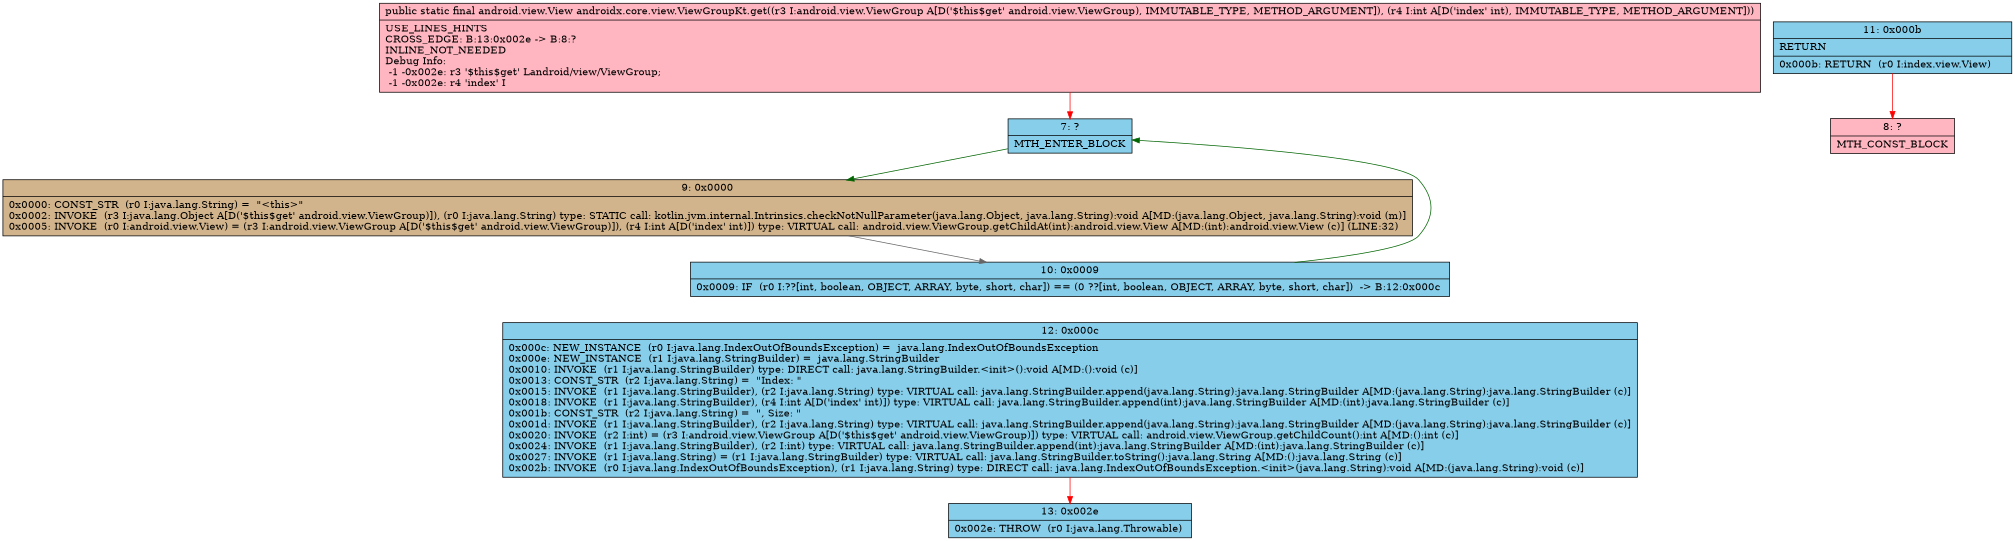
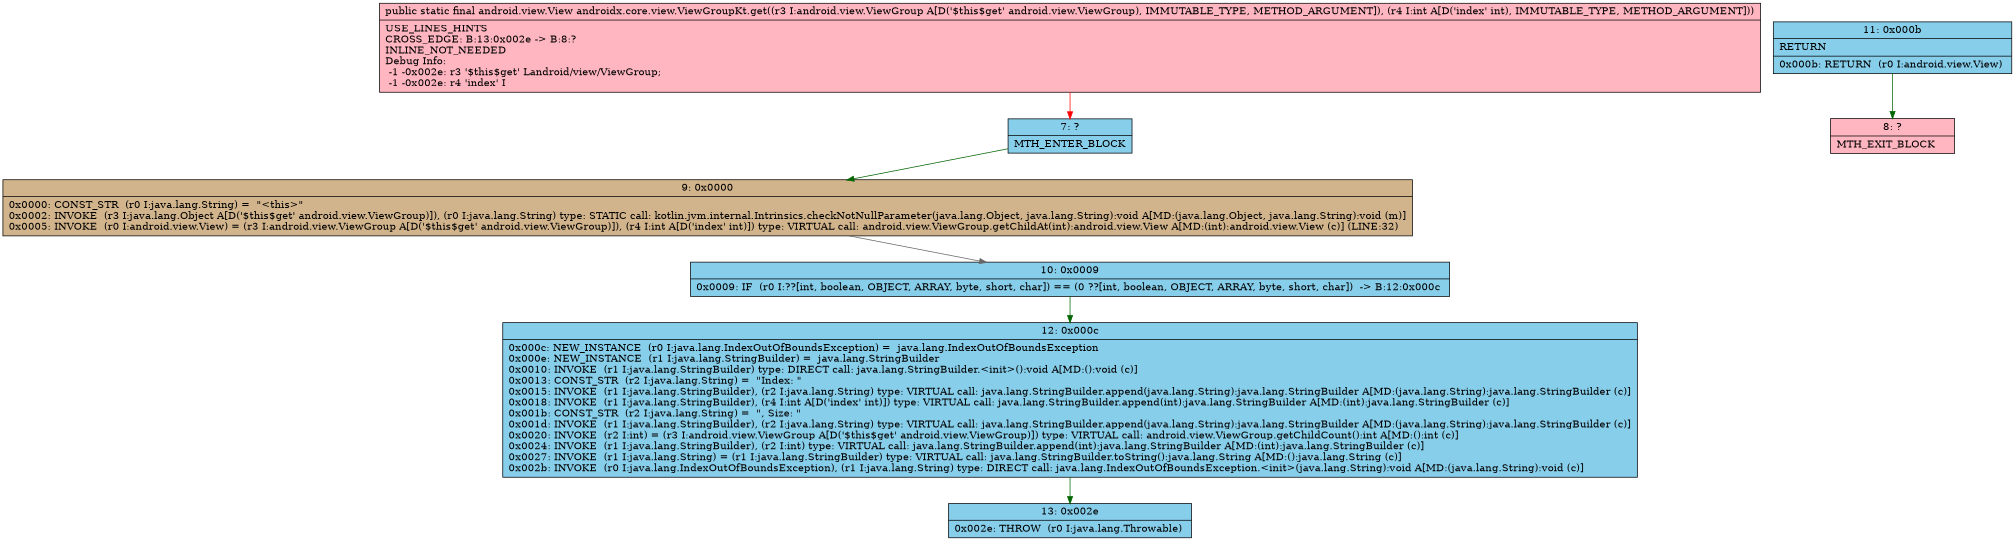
node "11: 0x000b": text "0x000b: RETURN  (r0 I:index.view.View)" -> "0x000b: RETURN  (r0 I:android.view.View)"
edge "11: 0x000b" -> "8: ?": color red -> darkgreen
node "8: ?": text "MTH_CONST_BLOCK" -> "MTH_EXIT_BLOCK"
edge "10: 0x0009" -> "7: ?": now "10: 0x0009" -> "12: 0x000c"
edge "12: 0x000c" -> "13: 0x002e": color red -> darkgreen
